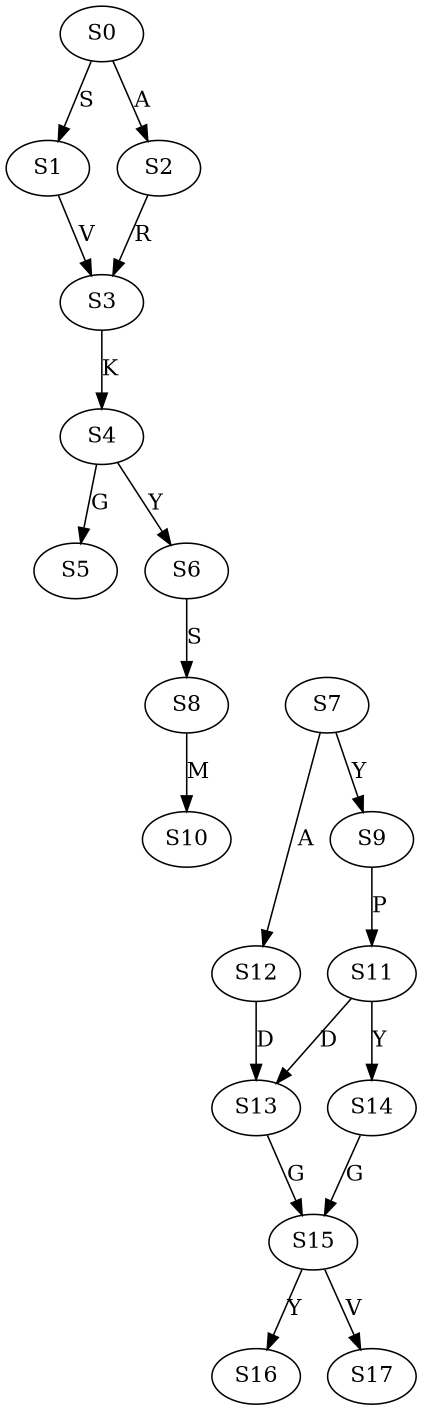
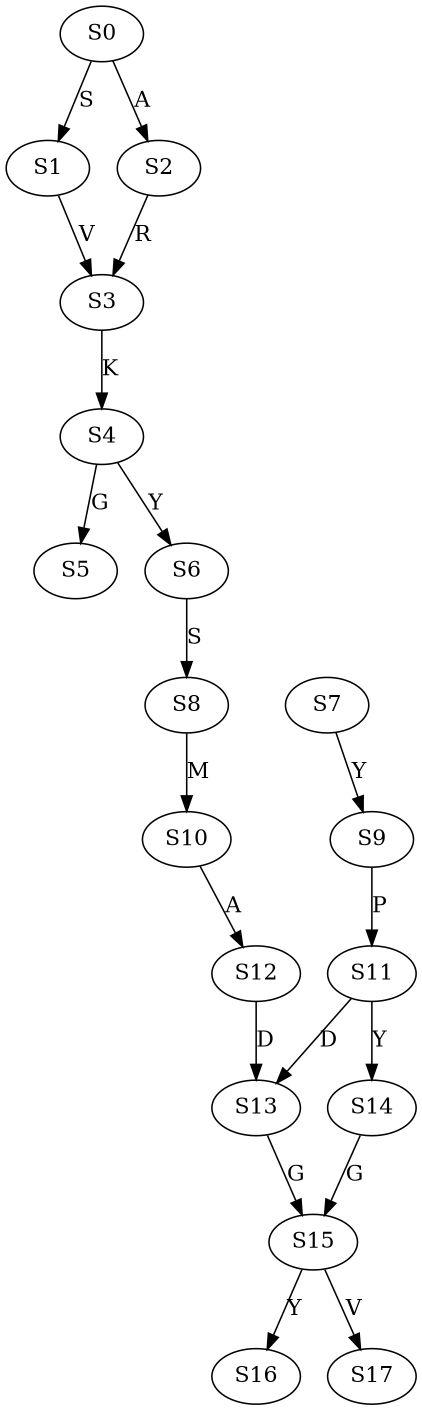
edge "S7" -> "S12": now "S10" -> "S12"
